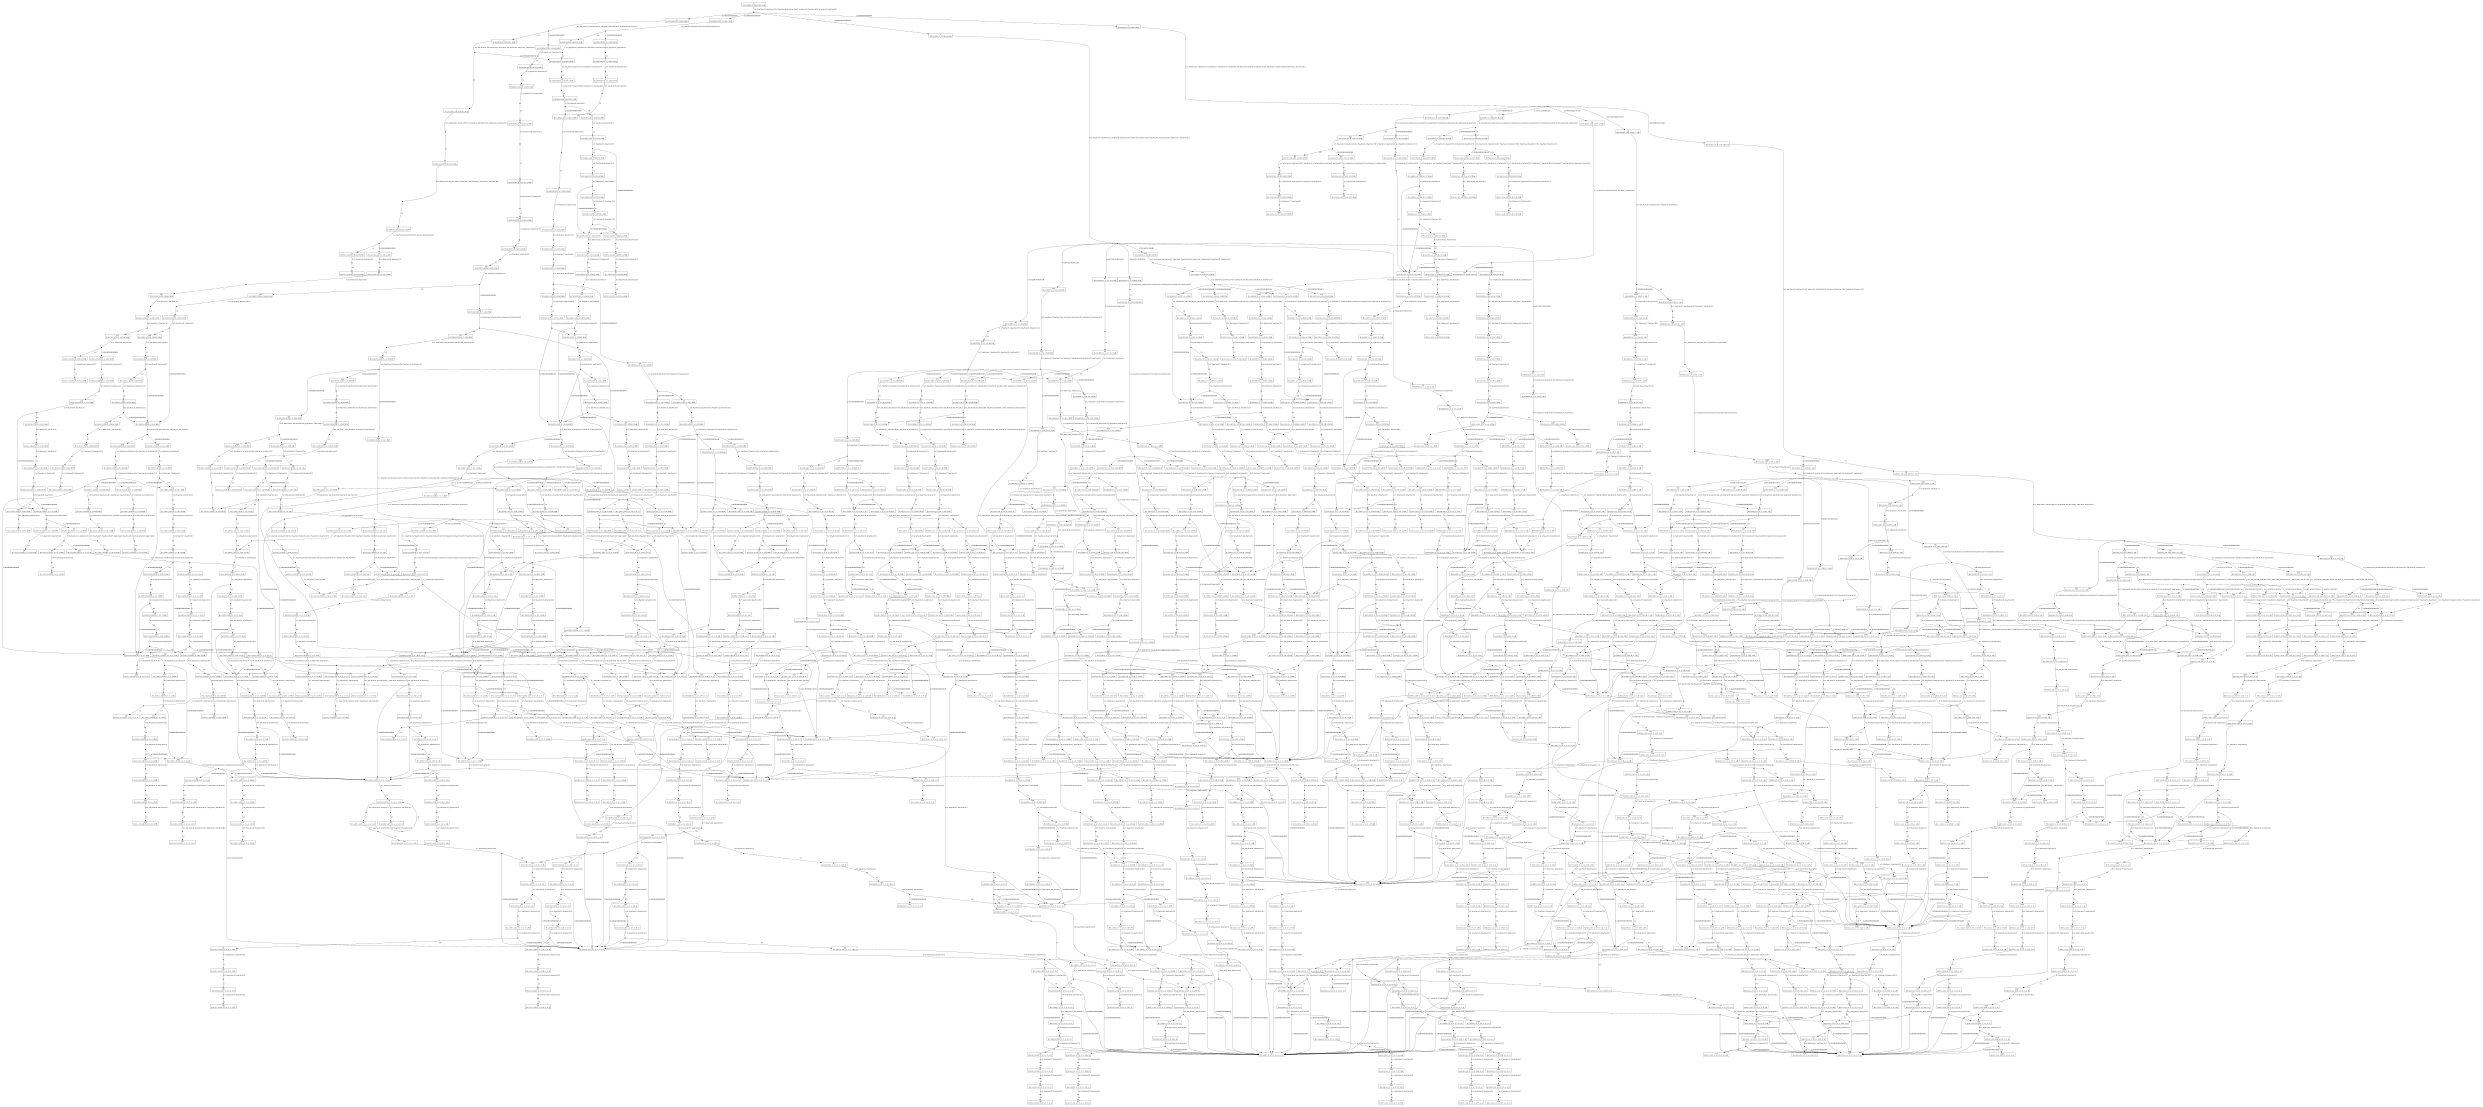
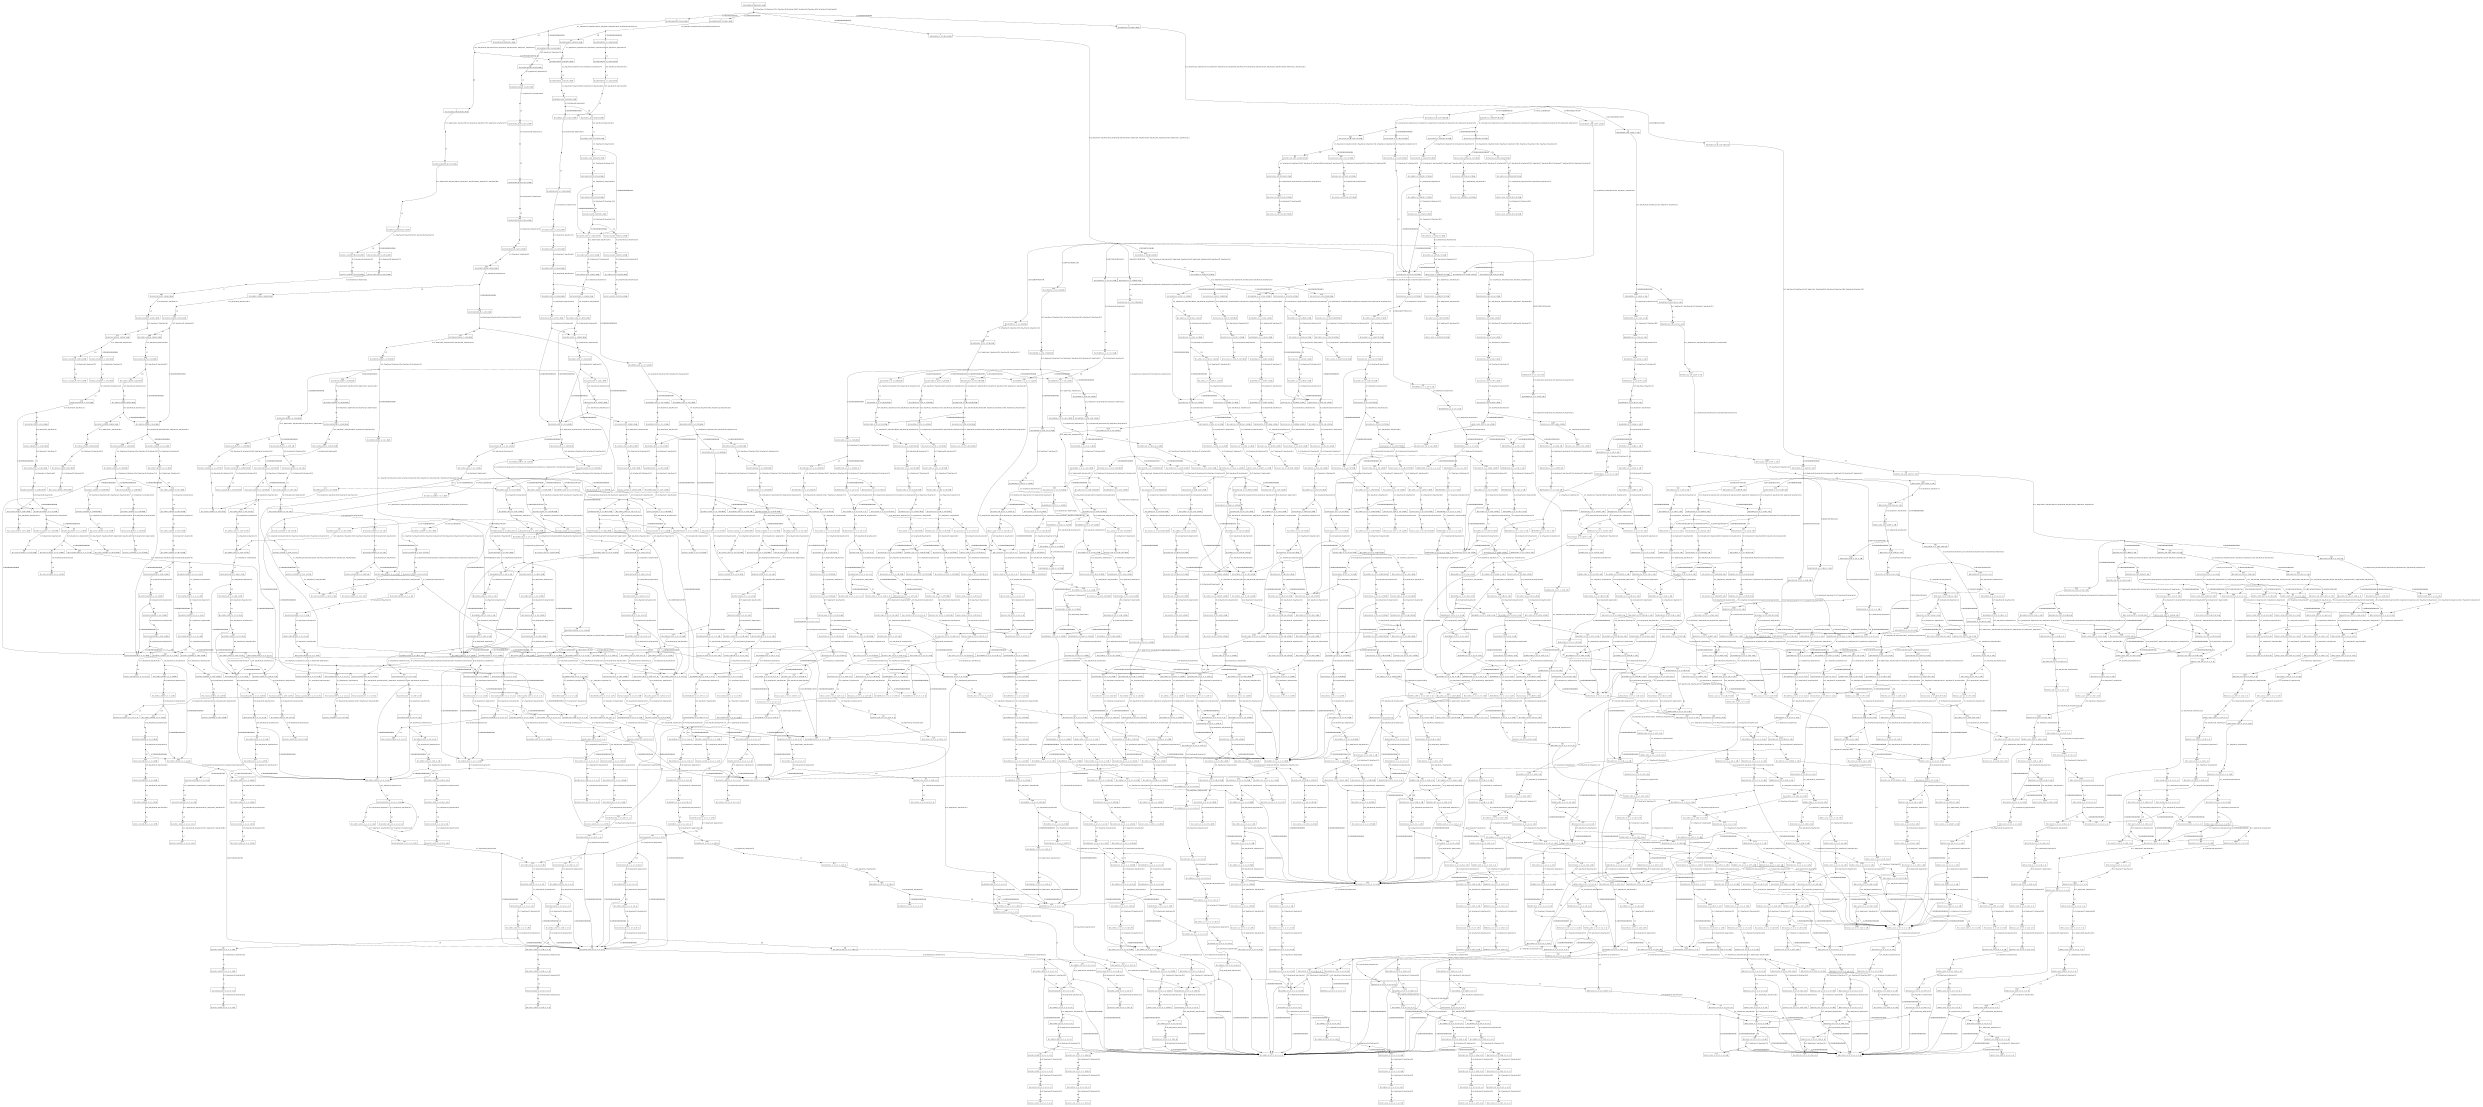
node "1137 (0,1,1,0,0,1,1,-1,-1,-1,2,-1,-1,-1,8)": added
